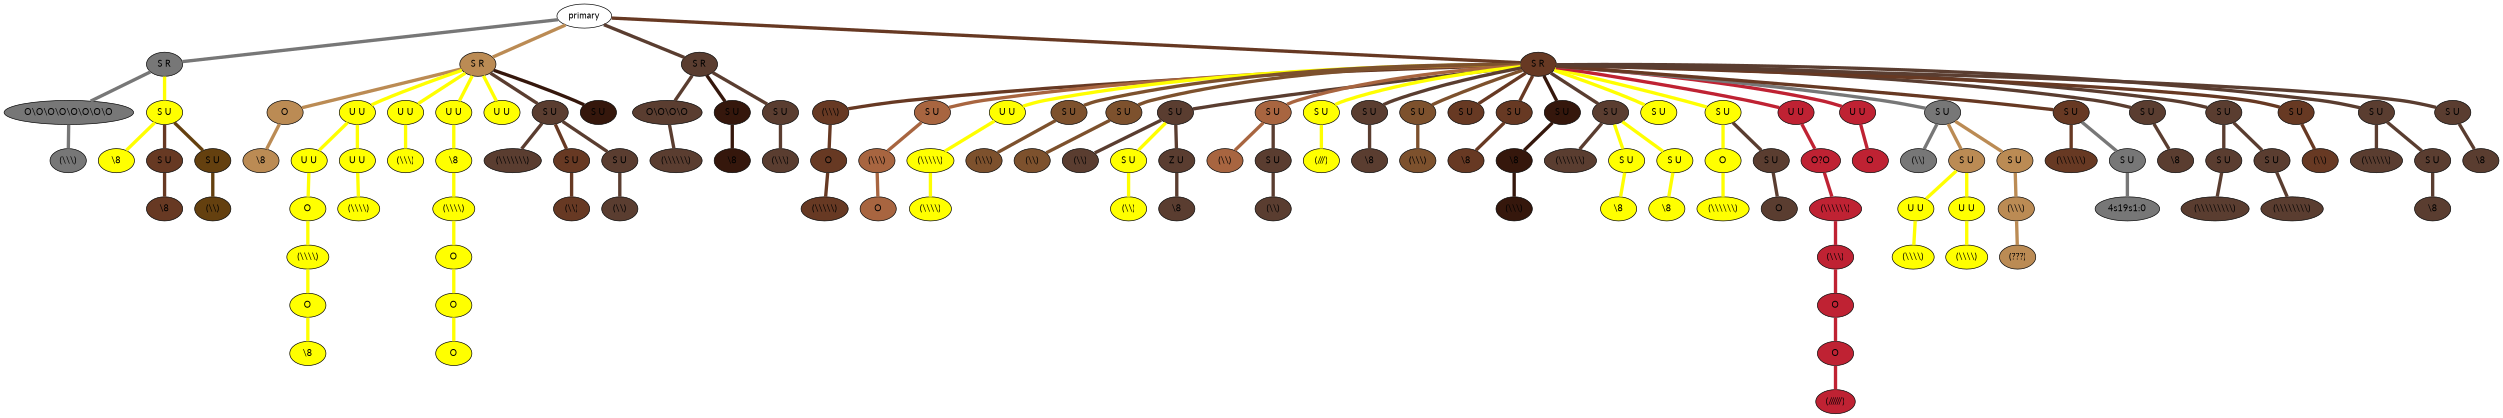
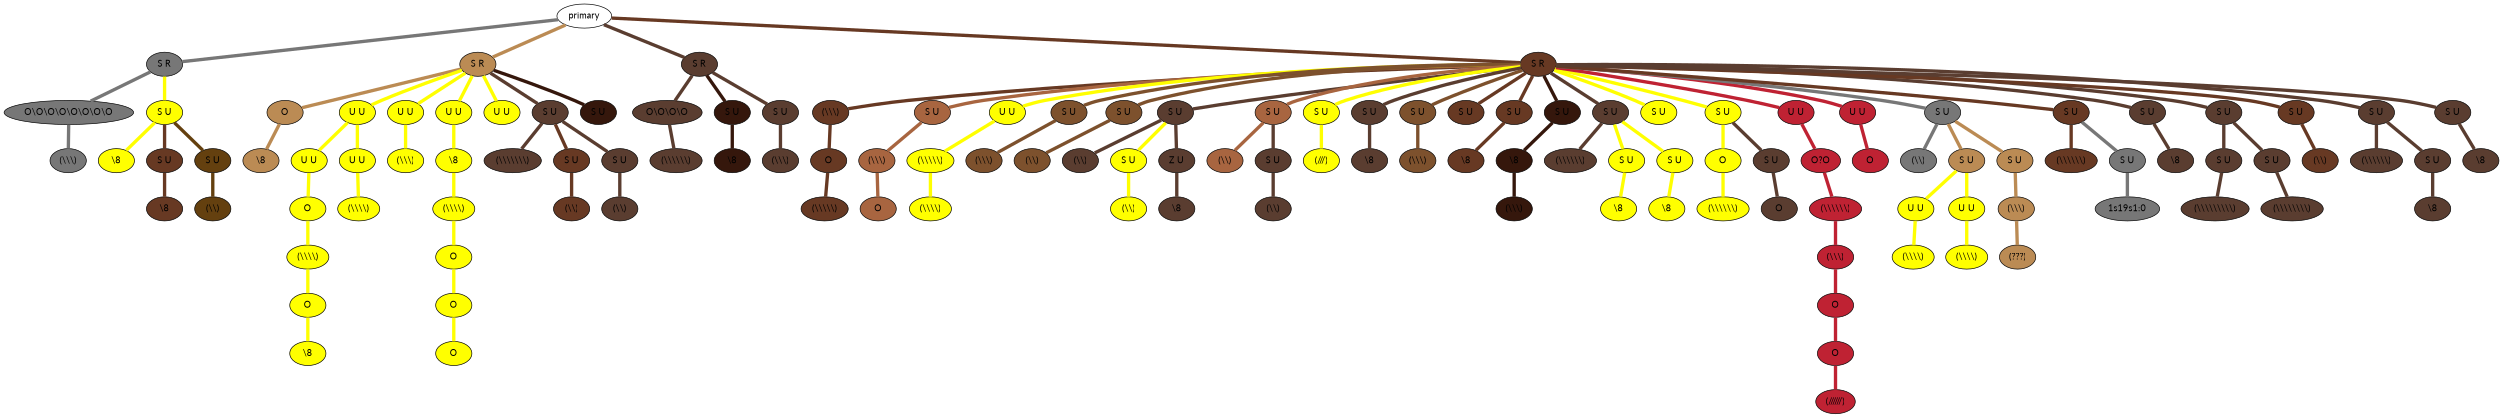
node "4s19s1:0": label "4s19s1:0" -> "1s19s1:0"
